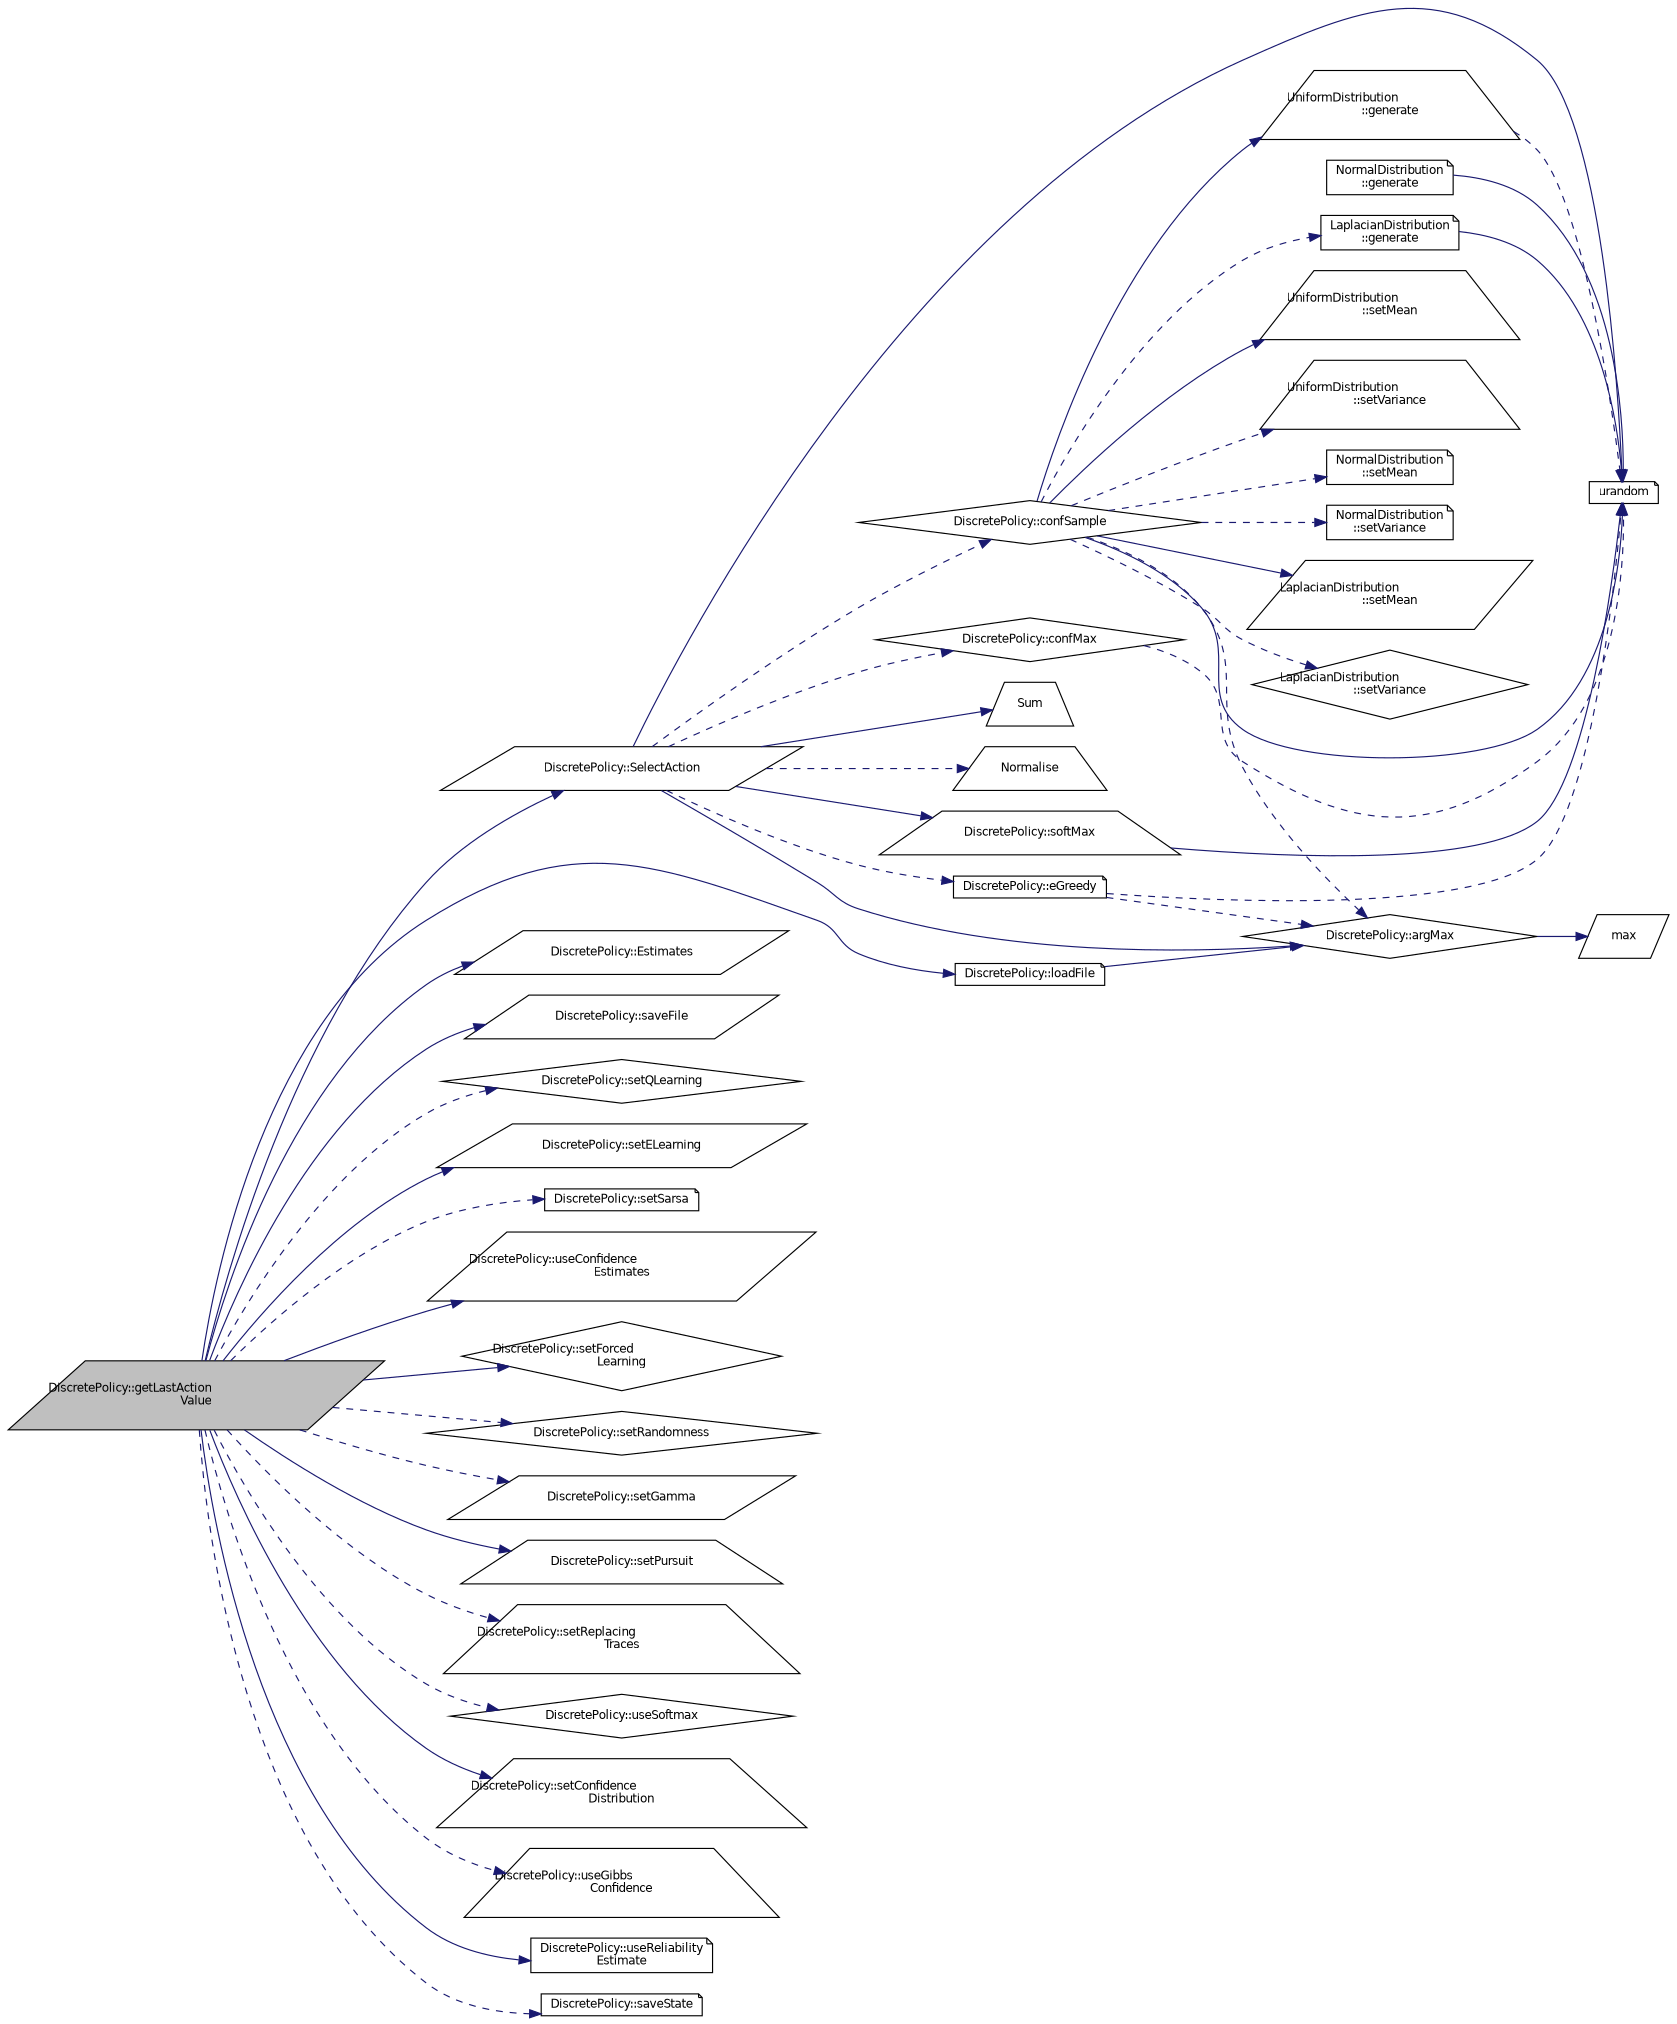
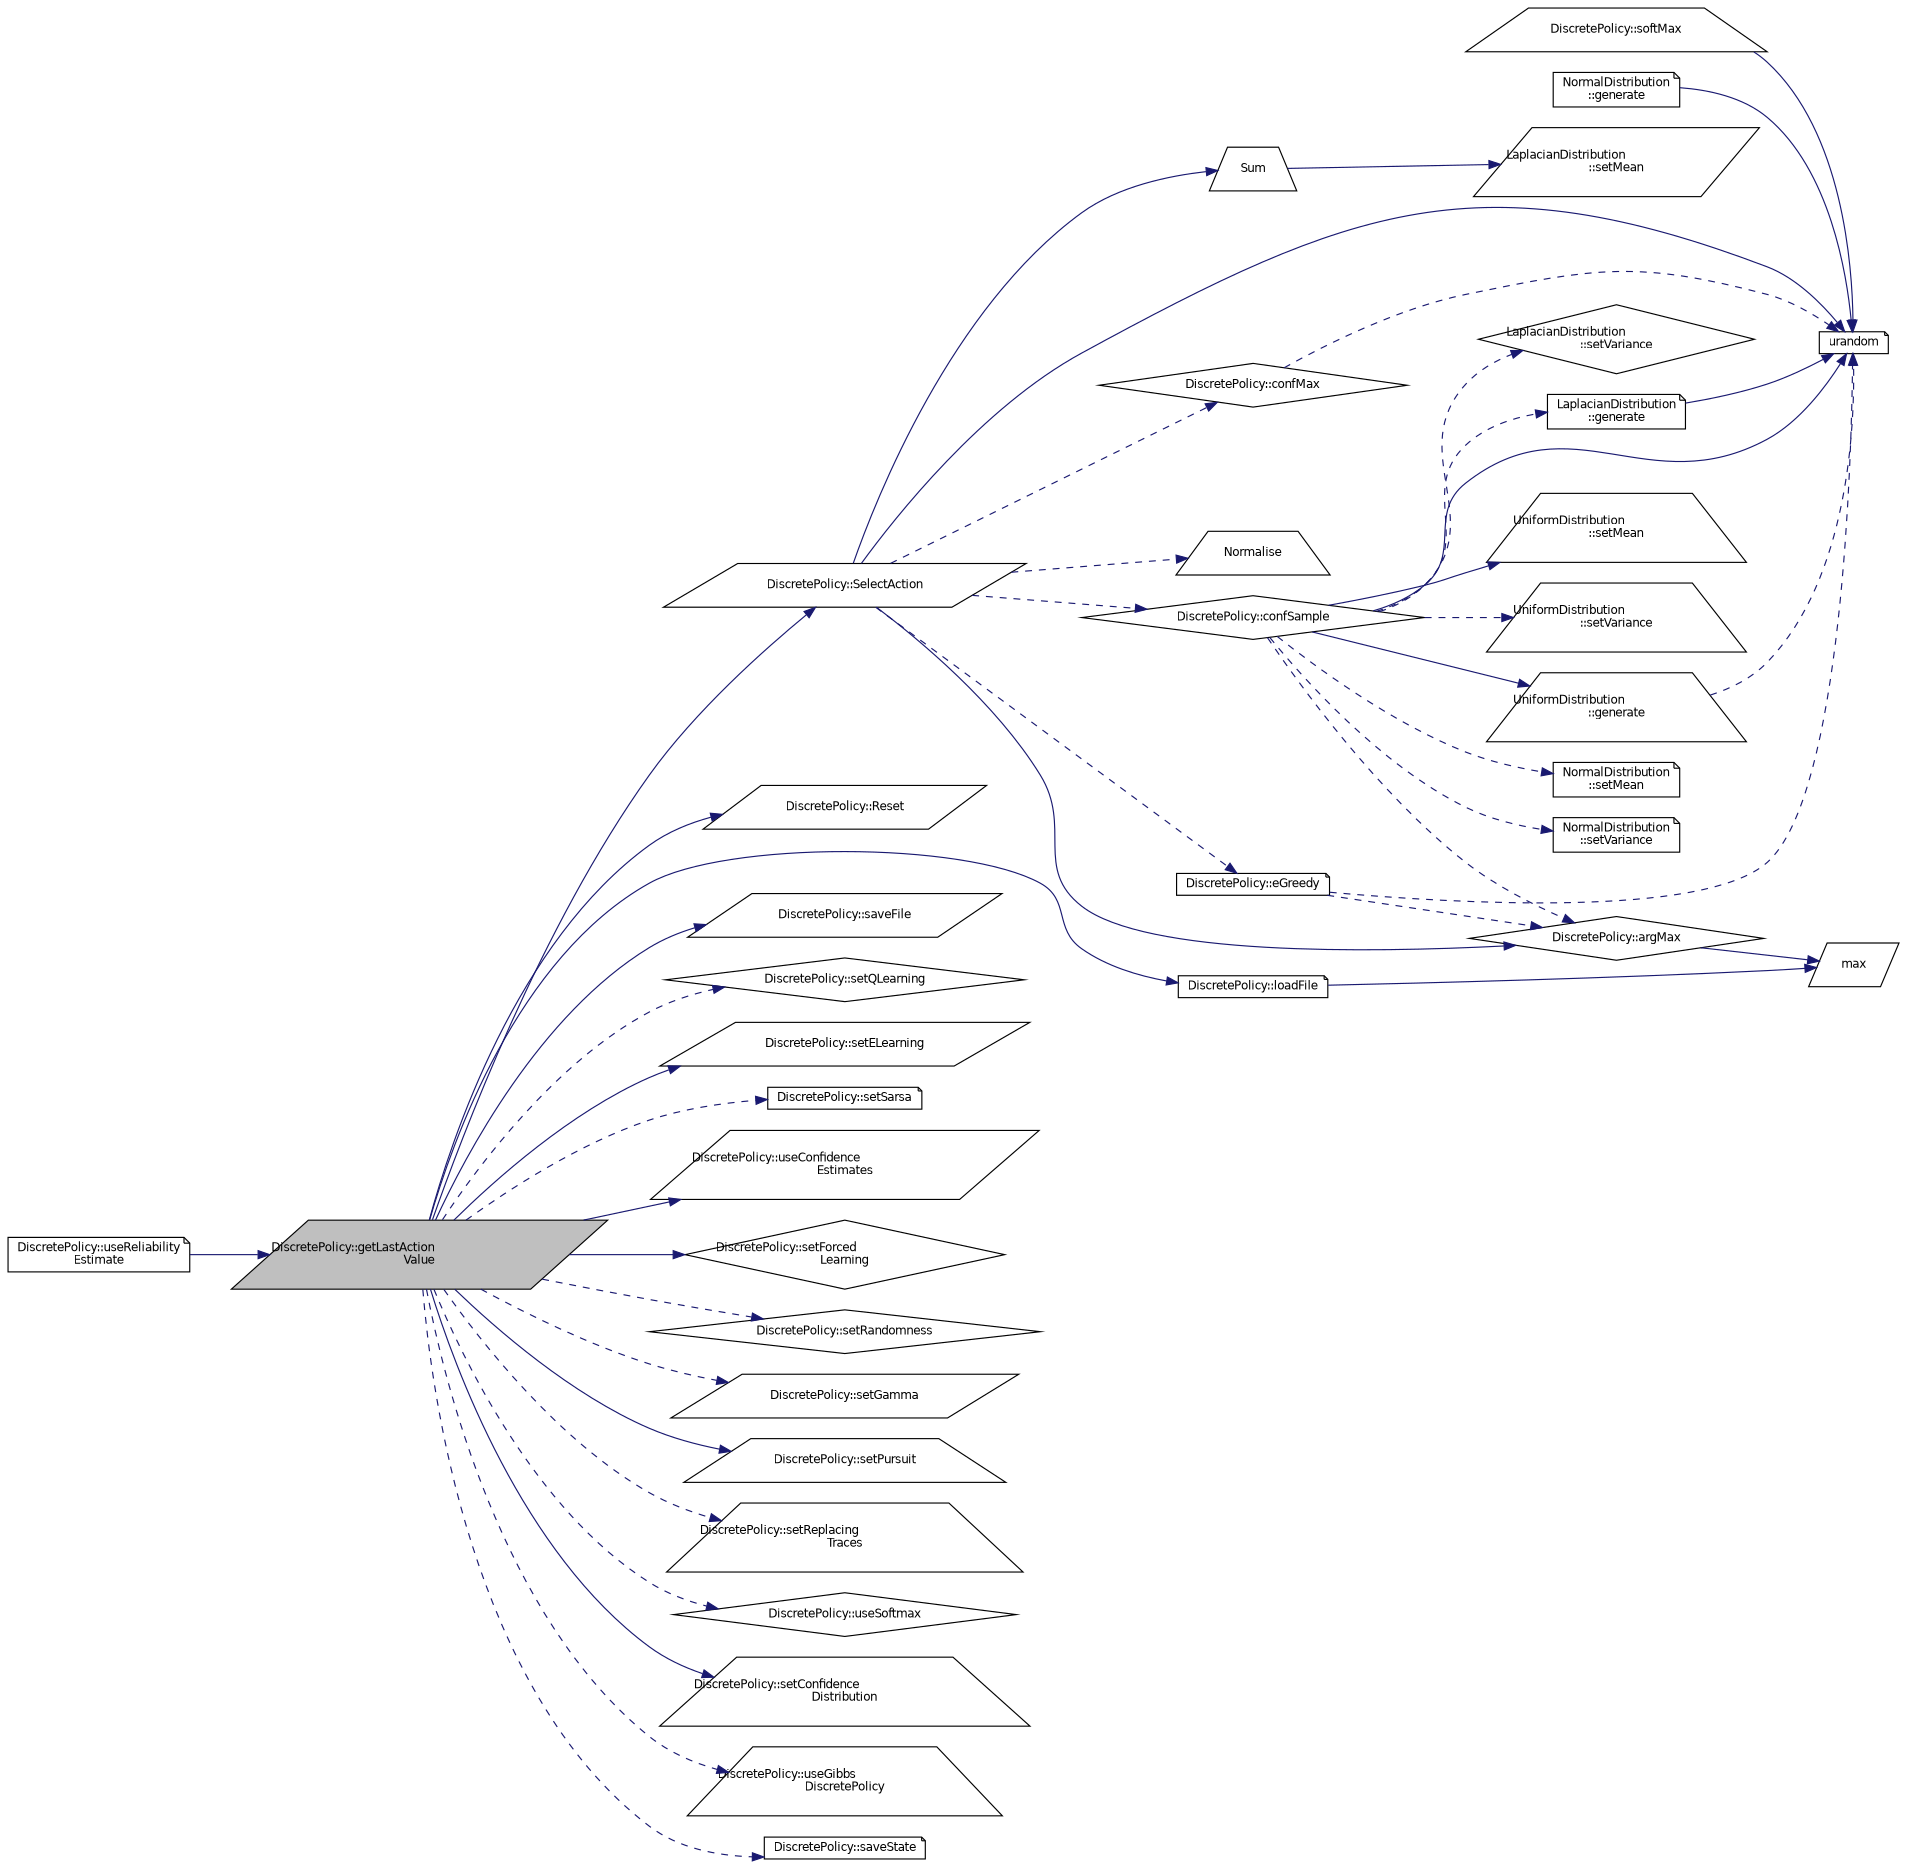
edge "DiscretePolicy::confSample" -> "LaplacianDistribution ::setMean": now "Sum" -> "LaplacianDistribution ::setMean"
edge "DiscretePolicy::SelectAction" -> "DiscretePolicy::softMax": removed
node "DiscretePolicy::Estimates": label "DiscretePolicy::Estimates" -> "DiscretePolicy::Reset"
edge "DiscretePolicy::loadFile" -> "DiscretePolicy::argMax": now "DiscretePolicy::loadFile" -> "max"
edge "DiscretePolicy::getLastAction Value" -> "DiscretePolicy::useReliability Estimate": reversed
node "DiscretePolicy::useGibbs Confidence": label "DiscretePolicy::useGibbs Confidence" -> "DiscretePolicy::useGibbs DiscretePolicy"
